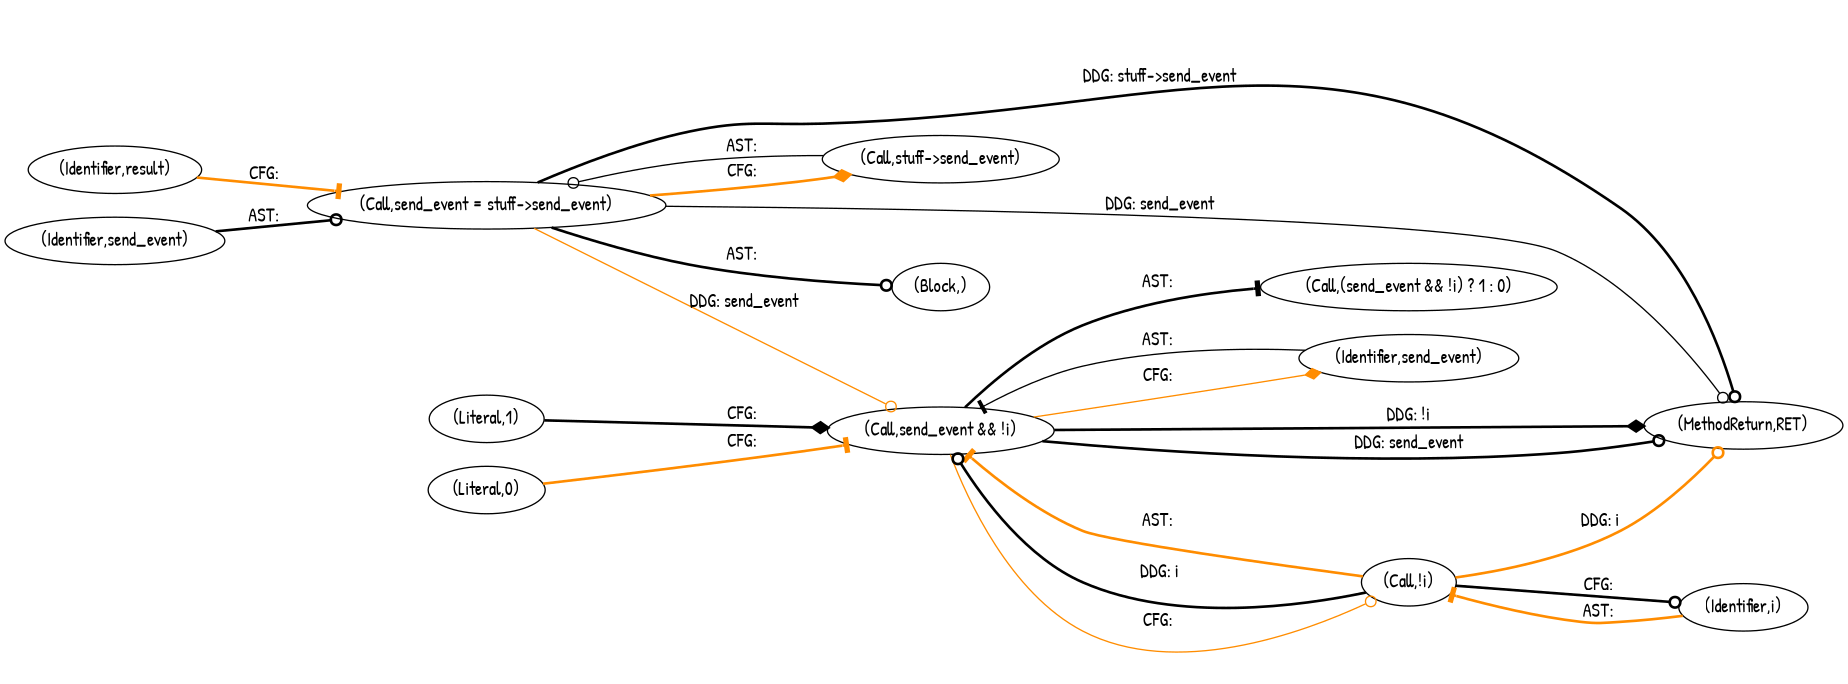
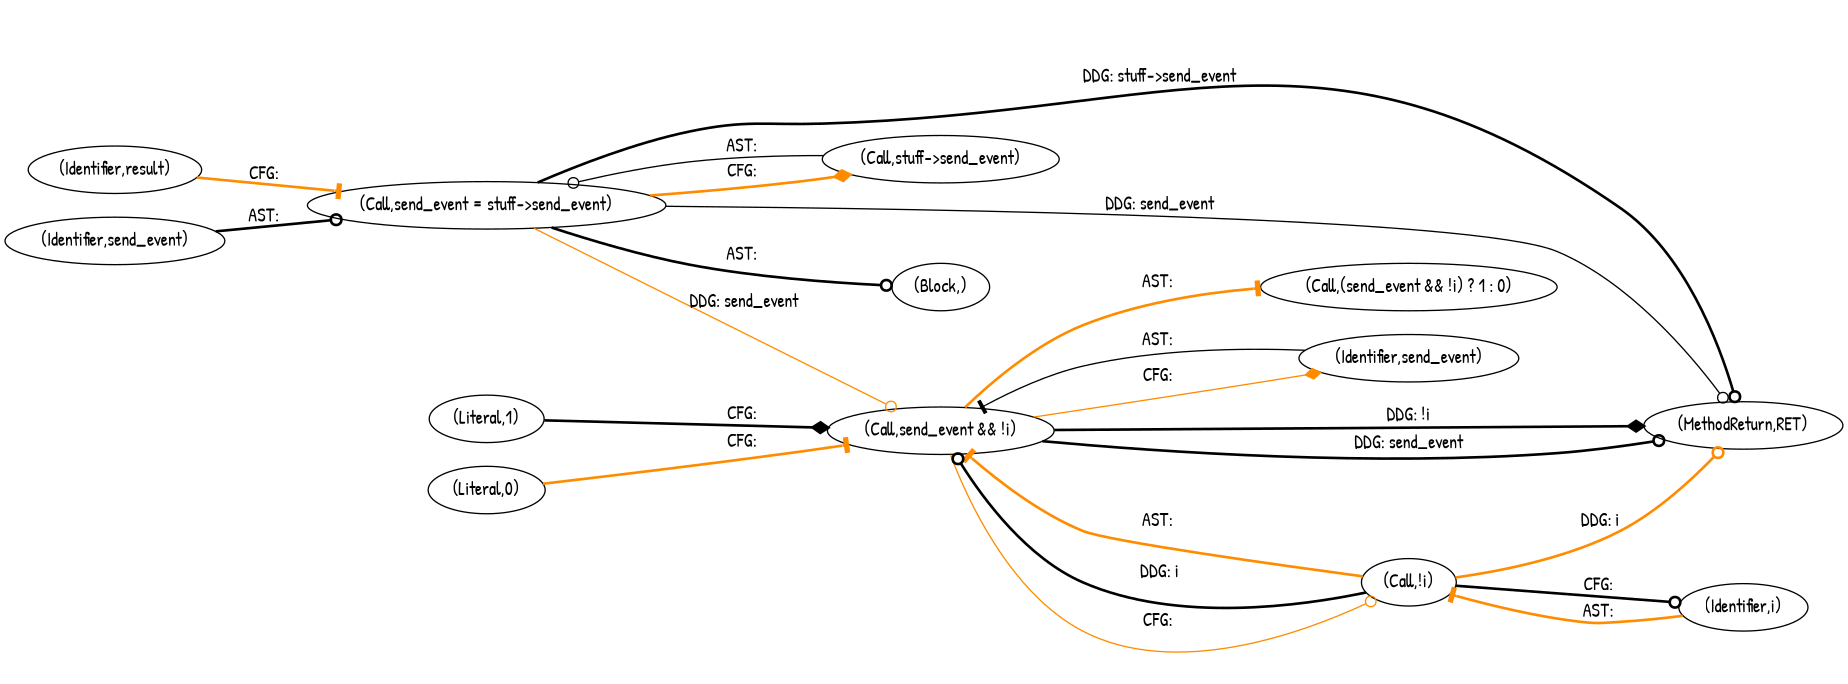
edge "(Call,send_event && !i)" -> "(Call,(send_event && !i) ? 1 : 0)": color black -> darkorange
